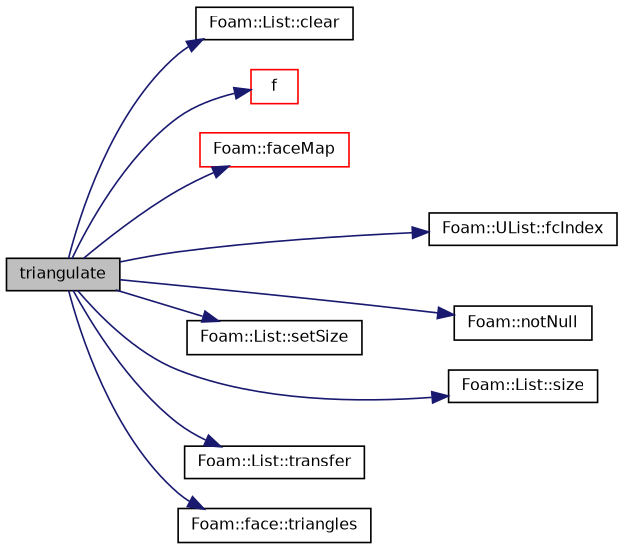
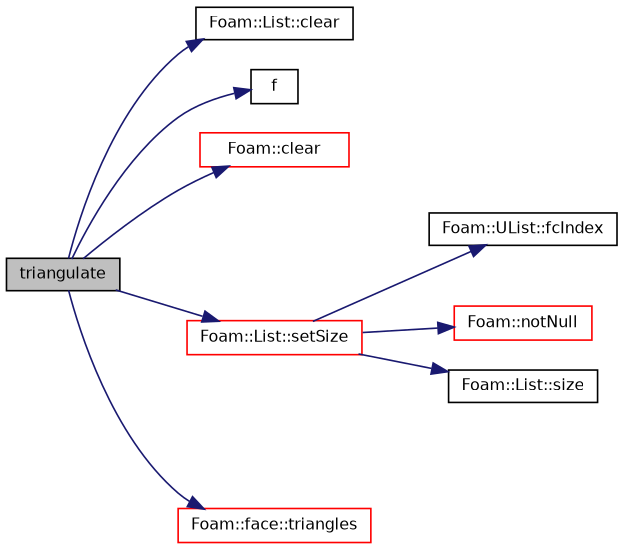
node "f": color red -> black
node "Foam::faceMap": label "Foam::faceMap" -> "Foam::clear"
edge "triangulate" -> "Foam::UList::fcIndex": now "Foam::List::setSize" -> "Foam::UList::fcIndex"
edge "triangulate" -> "Foam::notNull": now "Foam::List::setSize" -> "Foam::notNull"
node "Foam::notNull": color black -> red
node "Foam::List::setSize": color black -> red
edge "triangulate" -> "Foam::List::size": now "Foam::List::setSize" -> "Foam::List::size"
node "Foam::List::transfer": removed
node "Foam::face::triangles": color black -> red
